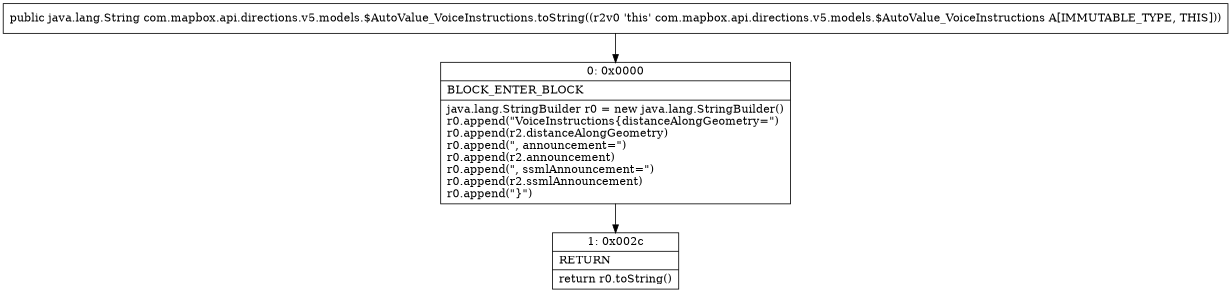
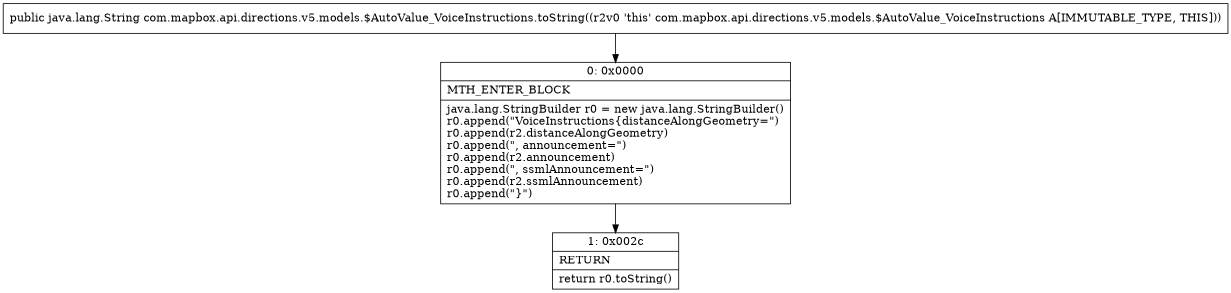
node "0: 0x0000": text "BLOCK_ENTER_BLOCK" -> "MTH_ENTER_BLOCK"
